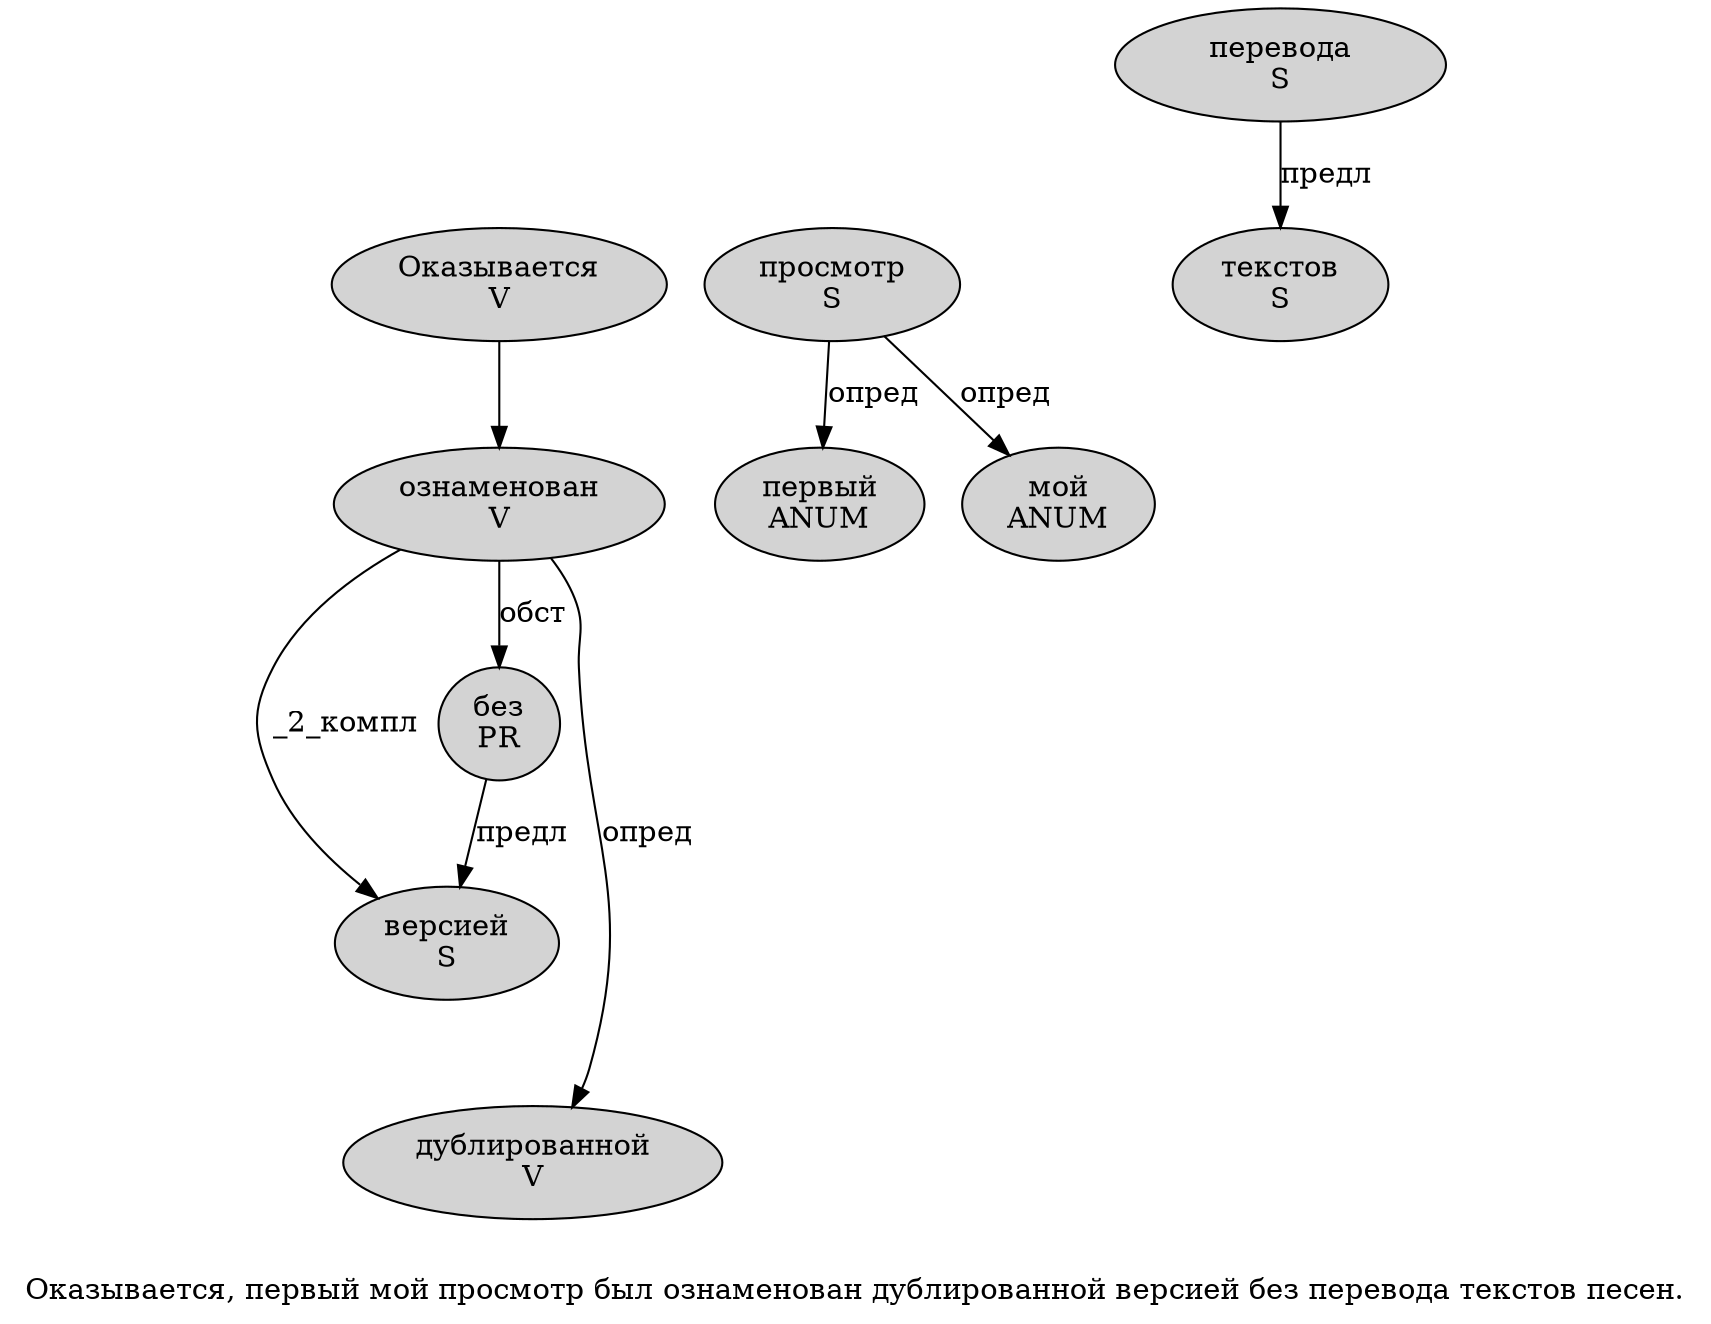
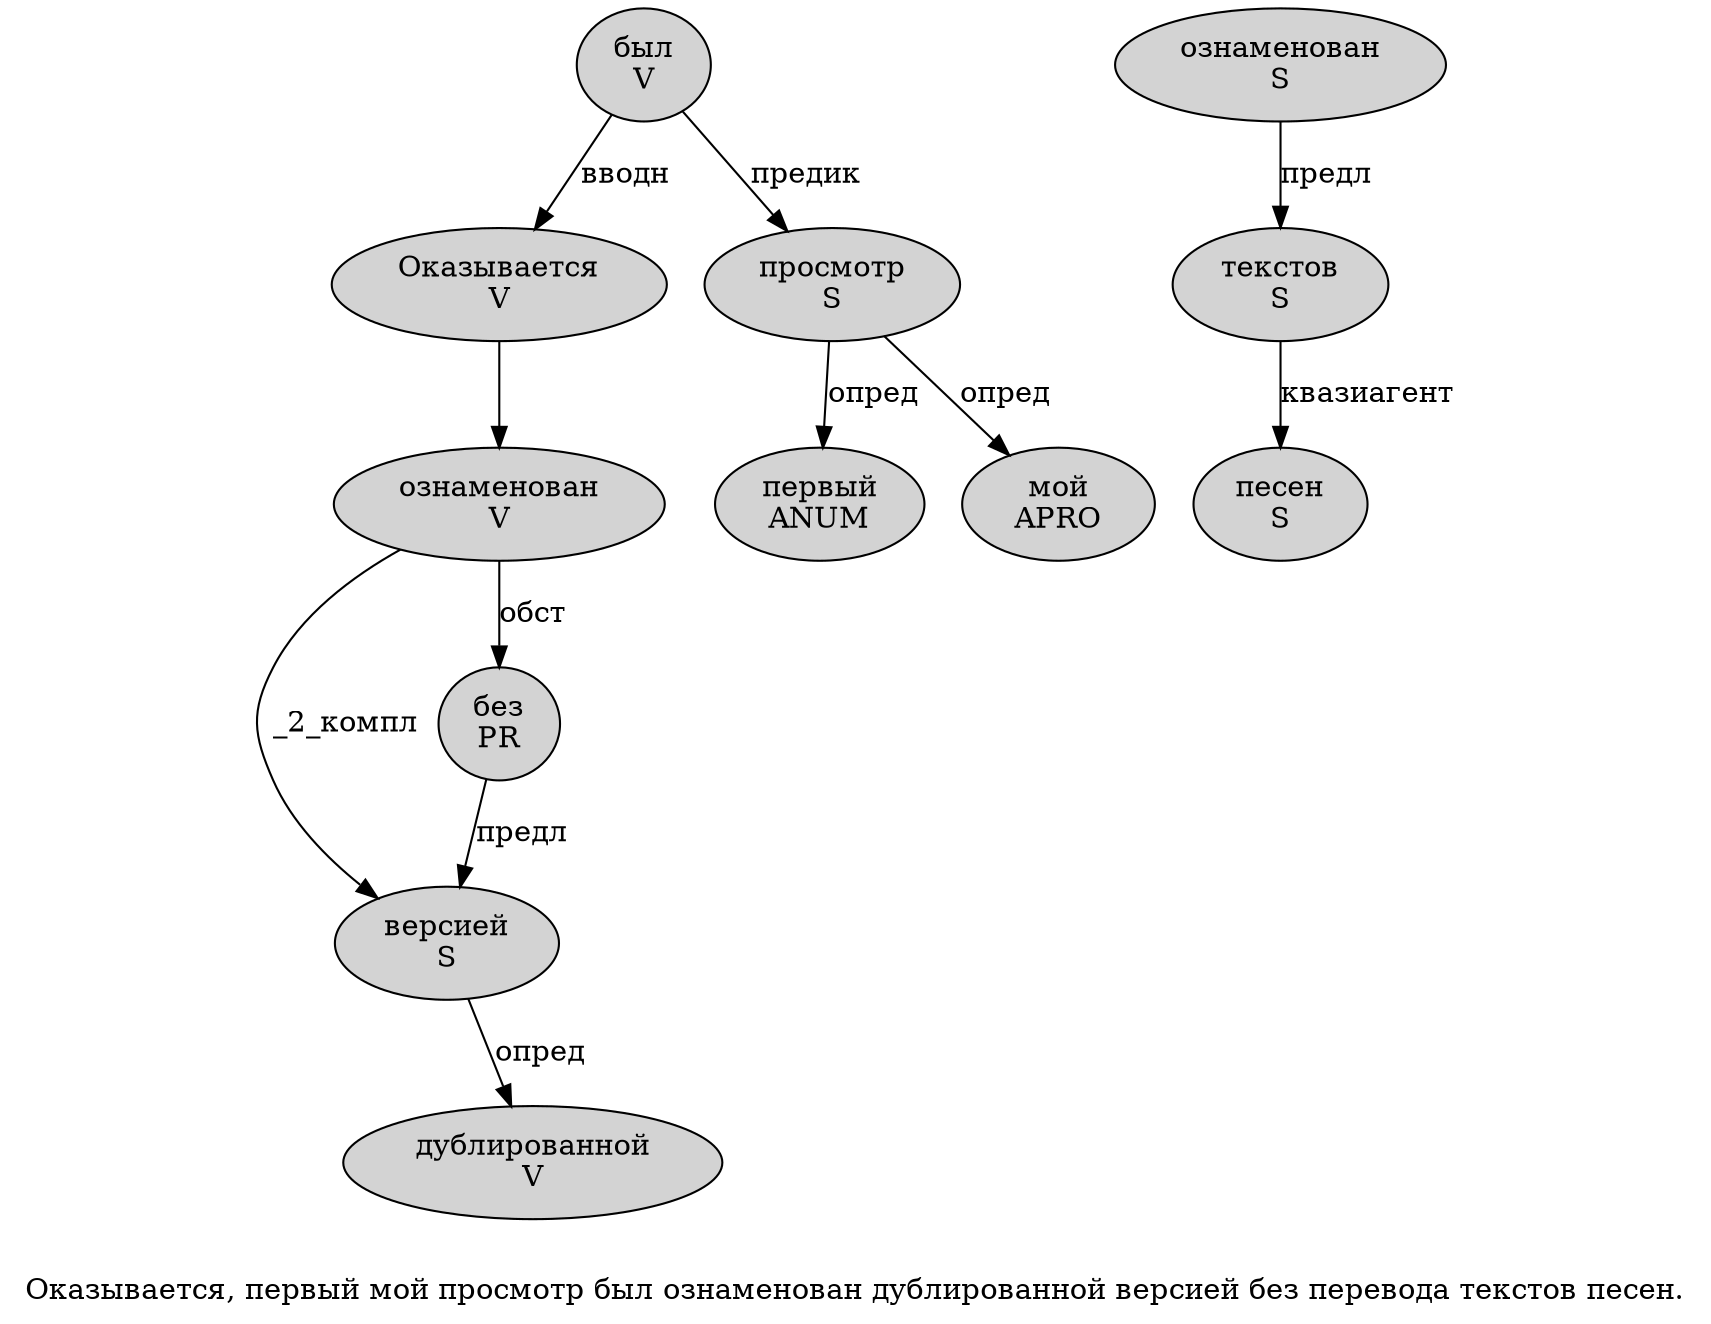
node "был V": added
node "перевода S": label "перевода S" -> "ознаменован S"
node "мой ANUM": label "мой ANUM" -> "мой APRO"
node "песен S": added
edge "ознаменован V" -> "дублированной V": now "версией S" -> "дублированной V"
